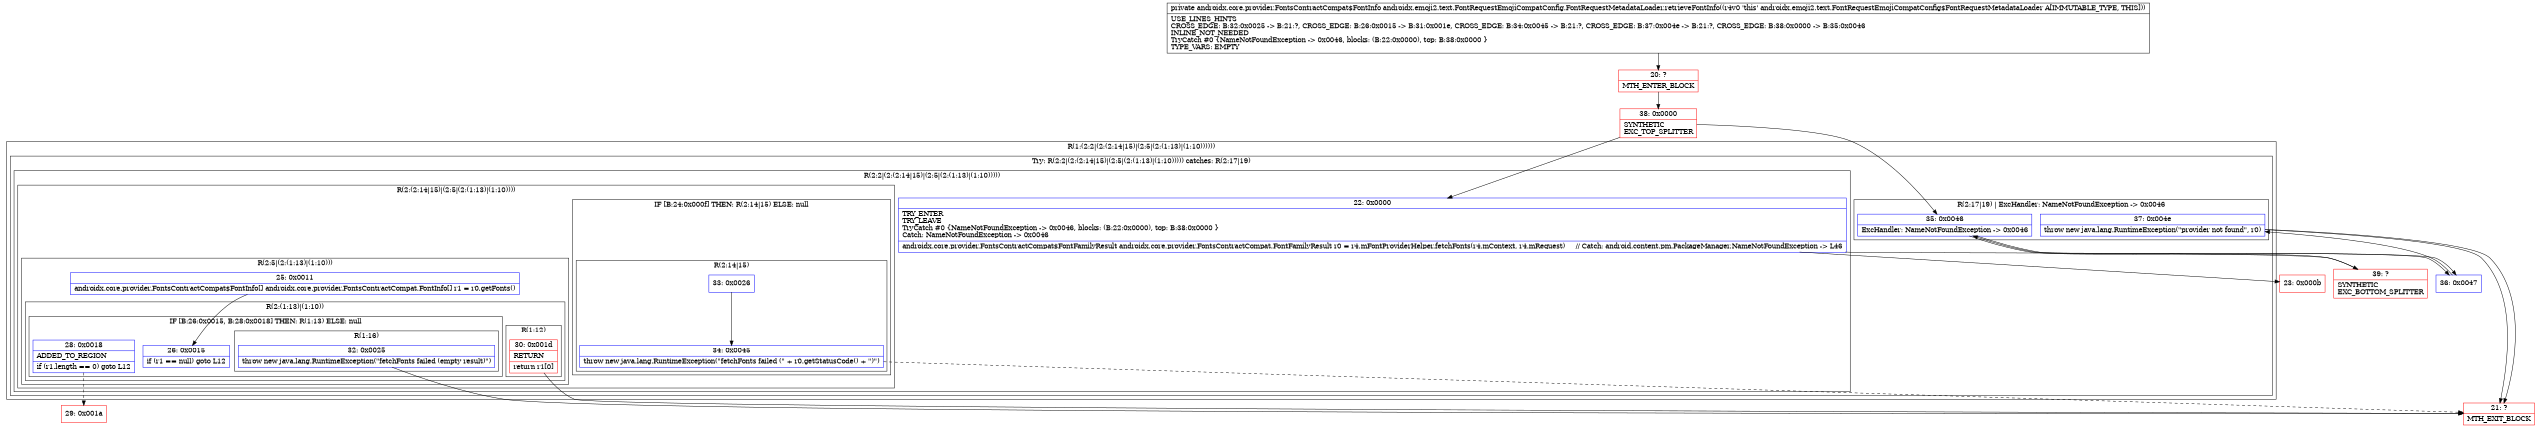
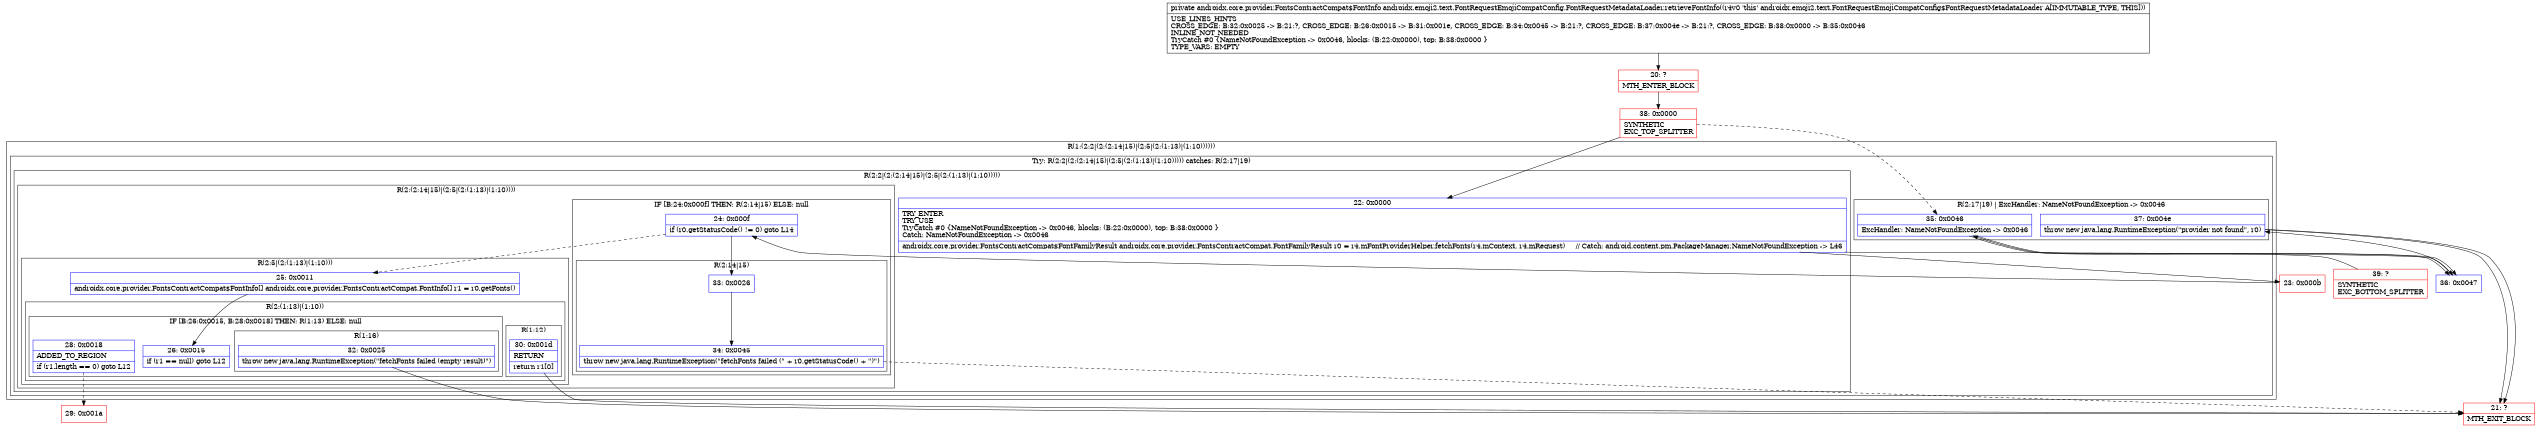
edge "38: 0x0000" -> "35: 0x0046": style solid -> dashed
node "22: 0x0000": text "TRY_LEAVE" -> "TRY_USE"
node "24: 0x000f": added
edge "22: 0x0000" -> "39: ?": now "22: 0x0000" -> "36: 0x0047"
node "30: 0x001d": color red -> blue
